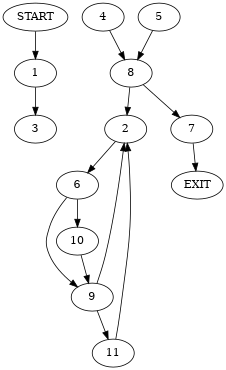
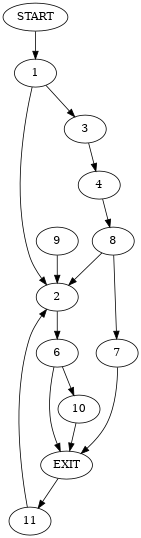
node "5": removed
edge "3" -> "4": added
edge "1" -> "2": added
edge "6" -> "9": now "6" -> "EXIT"
edge "10" -> "9": now "10" -> "EXIT"
edge "9" -> "11": now "EXIT" -> "11"
